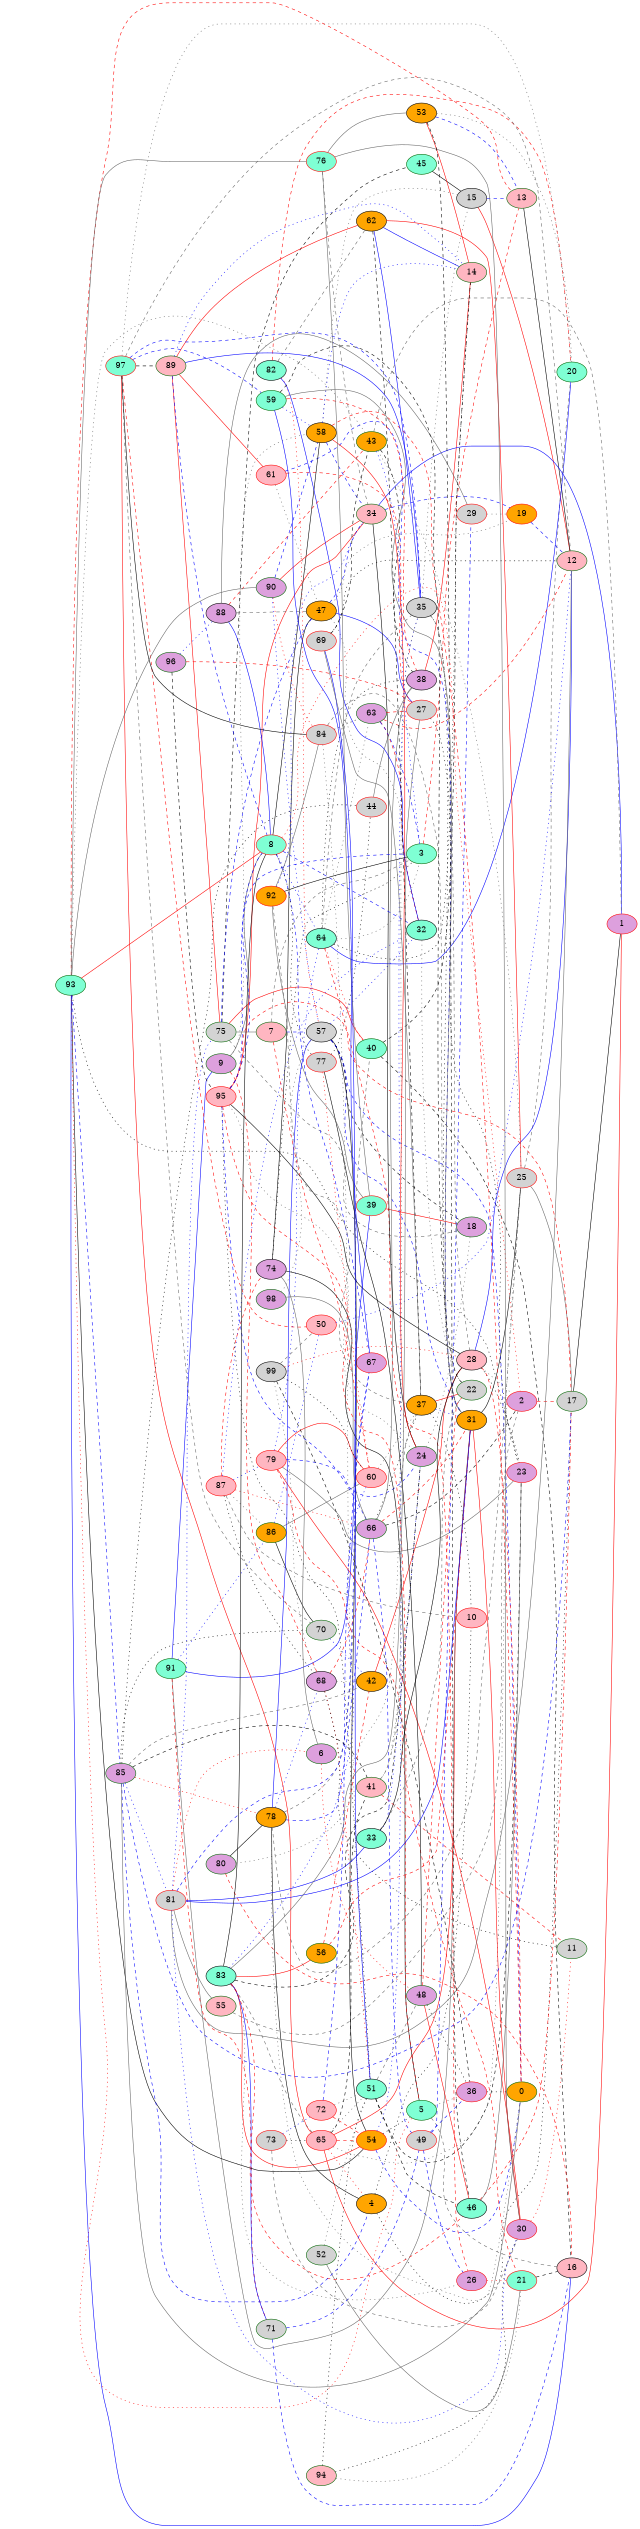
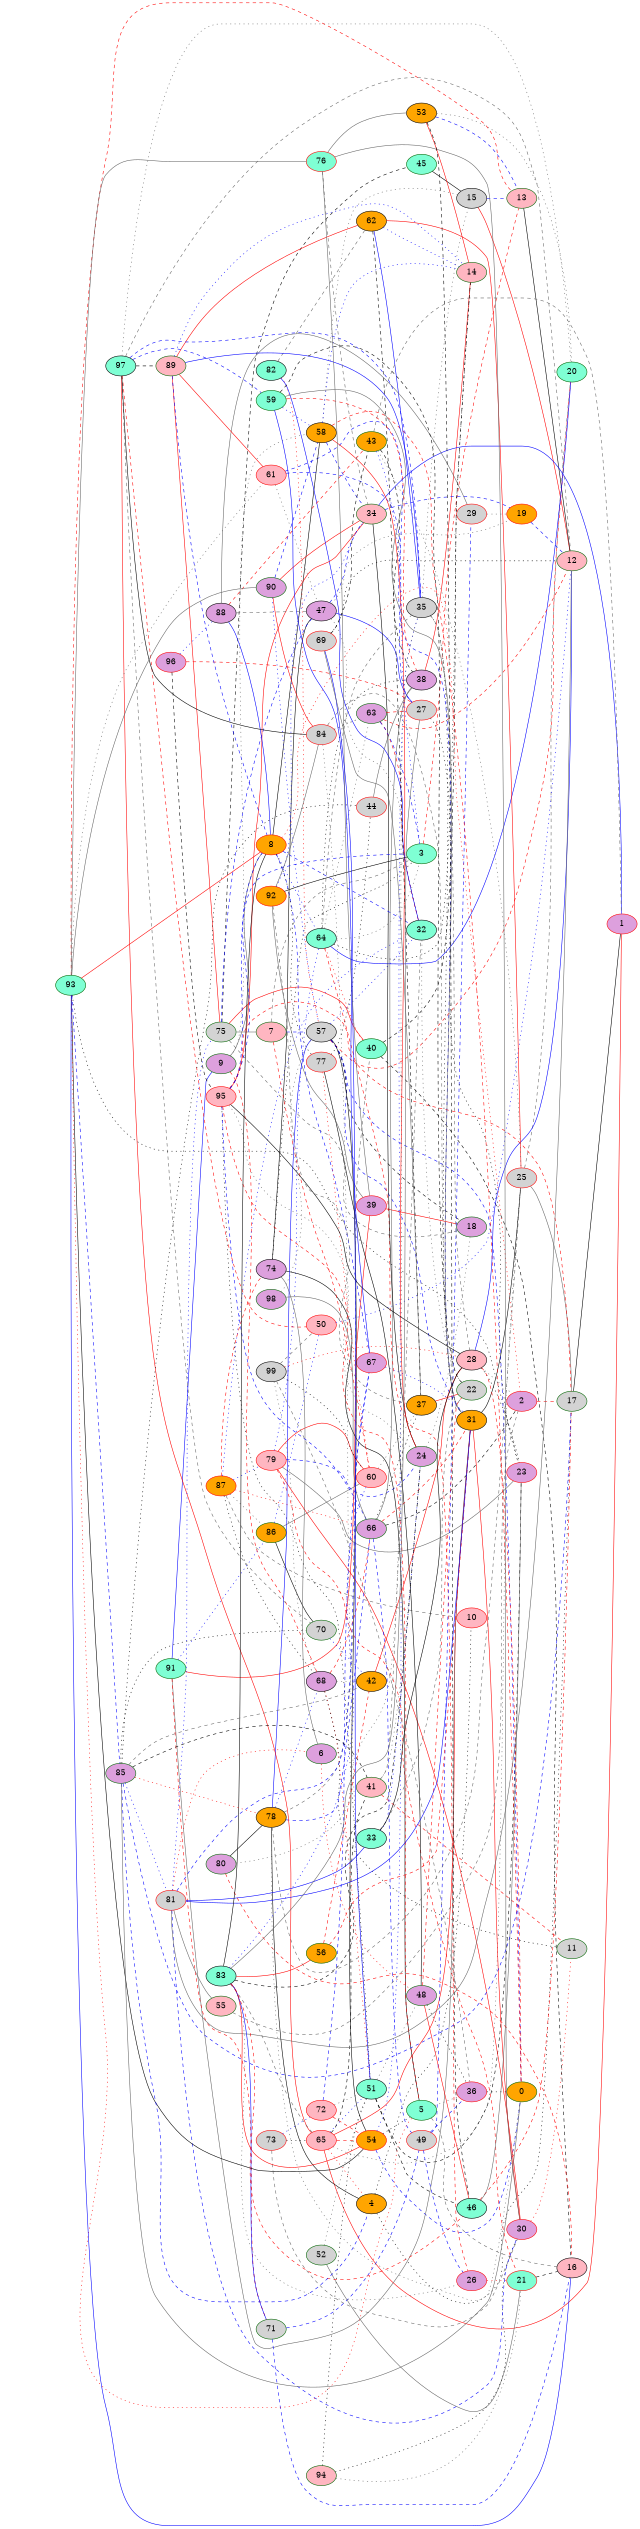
edge "82" -- "20": now "57" -- "20"
edge "62" -- "14": style solid -> dotted
node "97": color red -> black
edge "61" -- "27": color red -> blue
edge "43" -- "93": now "61" -- "93"
node "47": fillcolor orange -> plum
edge "90" -- "84": style dotted -> solid
node "96": color darkgreen -> red
node "8": fillcolor aquamarine -> orange
node "39": fillcolor aquamarine -> plum
edge "37" -- "31": now "67" -- "31"
node "87": fillcolor lightpink -> orange
edge "37" -- "10": removed
edge "37" -- "41": now "32" -- "41"
edge "39" -- "91": color blue -> red
edge "99" -- "36": color black -> gray40
edge "48" -- "51": style dashed -> dotted
edge "51" -- "65": color gray40 -> blue
edge "81" -- "30": style dotted -> dashed
